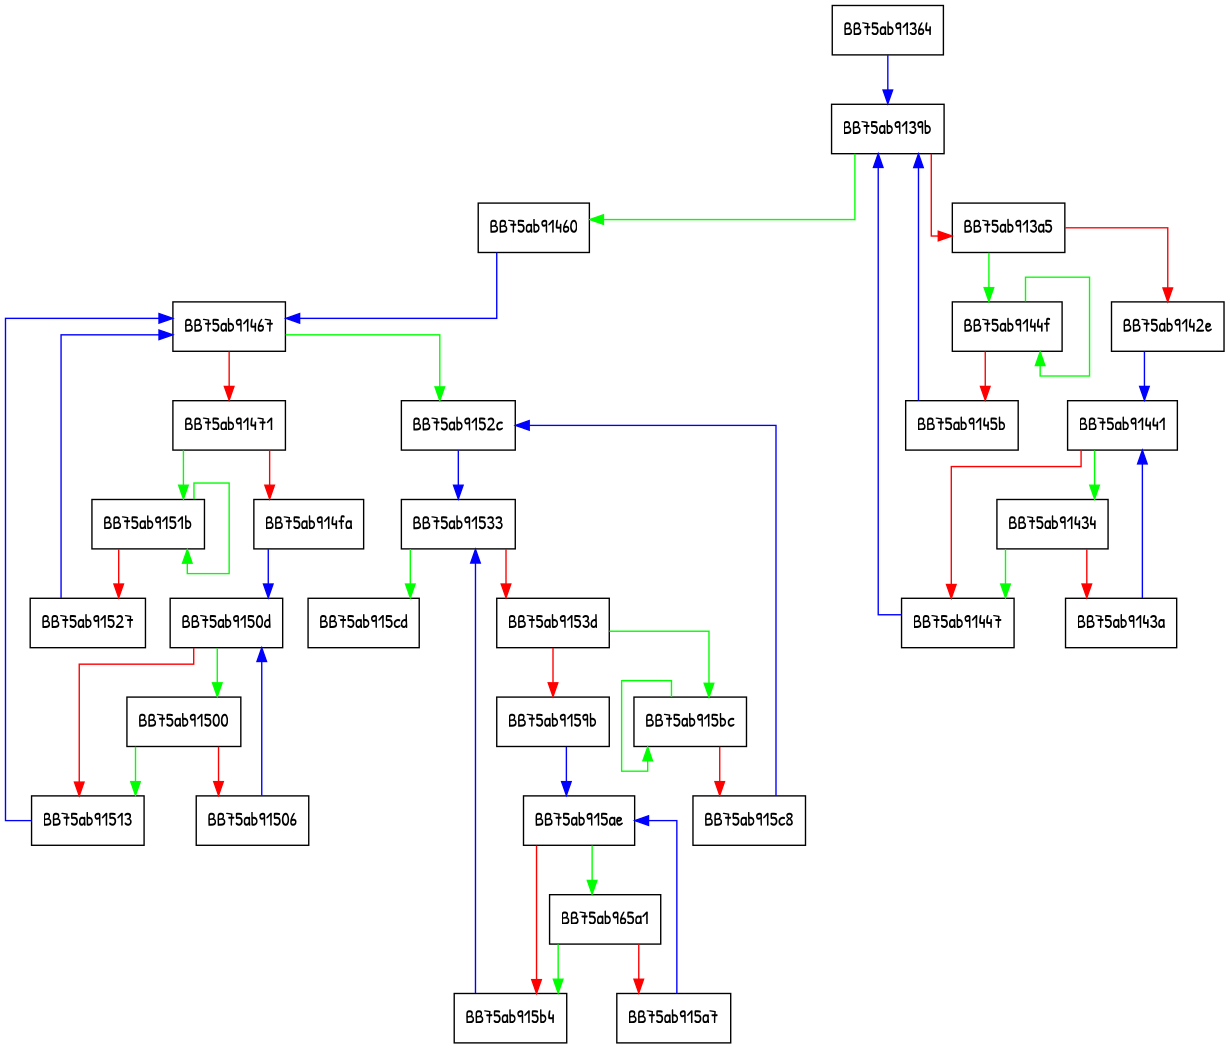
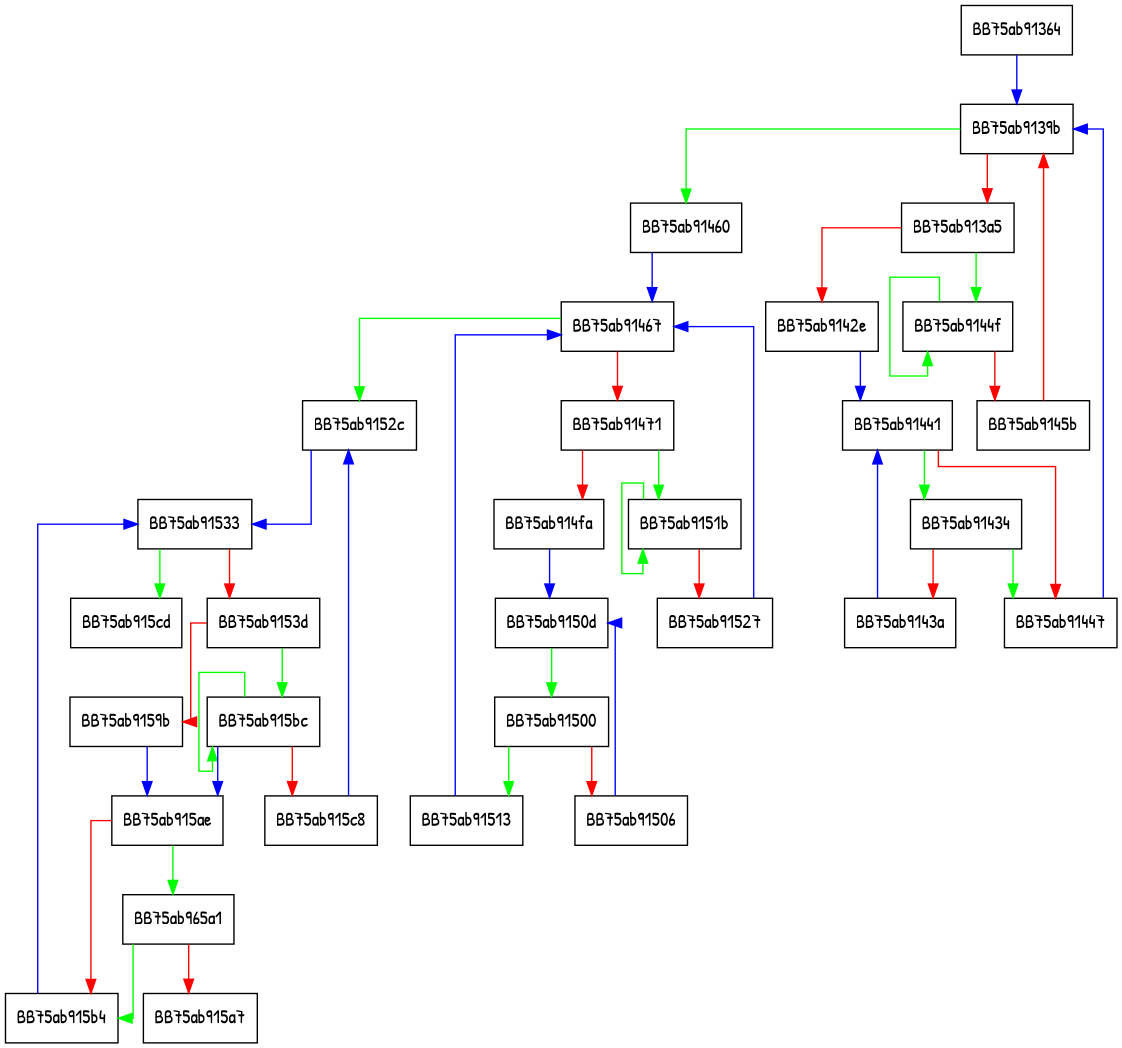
edge "BB75ab9145b" -> "BB75ab9139b": color blue -> red
edge "BB75ab9150d" -> "BB75ab91513": removed
edge "BB75ab915a7" -> "BB75ab915ae": now "BB75ab915bc" -> "BB75ab915ae"
